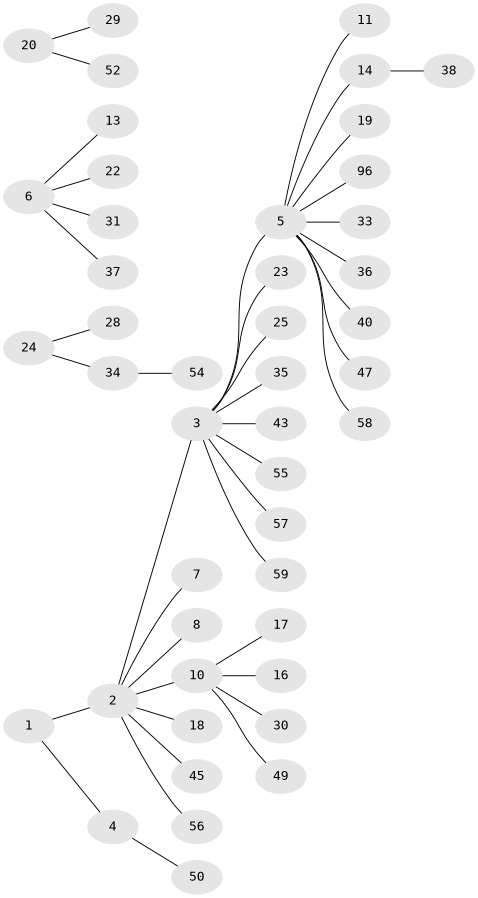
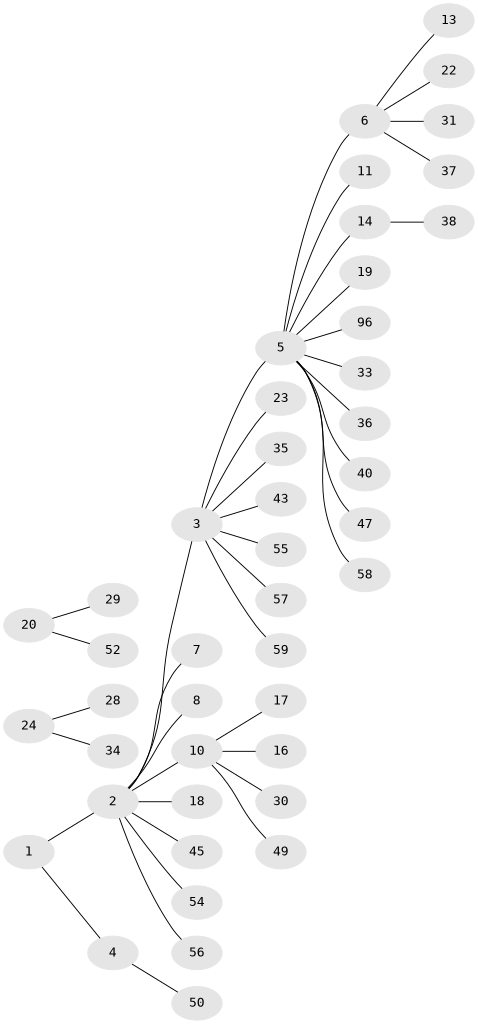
edge "6" -- "5": added
node "25": removed
edge "34" -- "54": now "2" -- "54"
